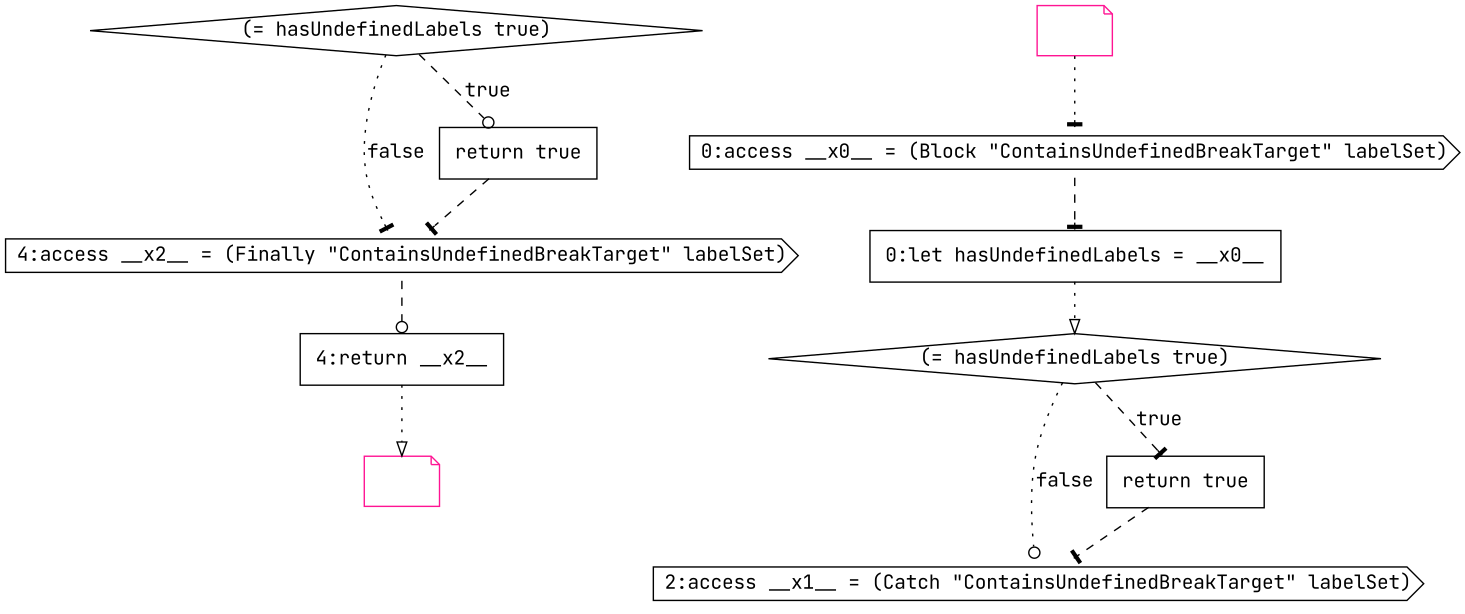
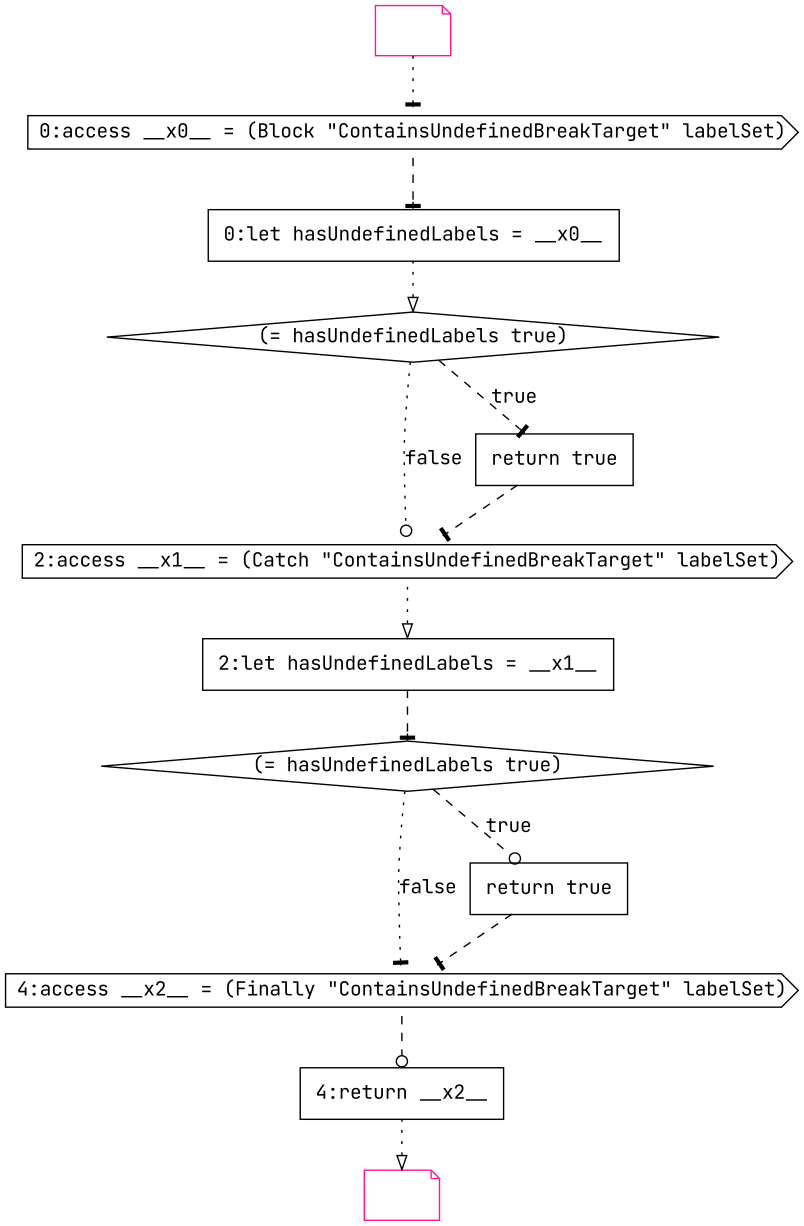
node "2:let hasUndefinedLabels = __x1__": added
